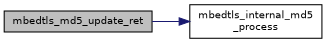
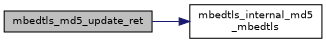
node "mbedtls_internal_md5 _process": label "mbedtls_internal_md5 _process" -> "mbedtls_internal_md5 _mbedtls"
